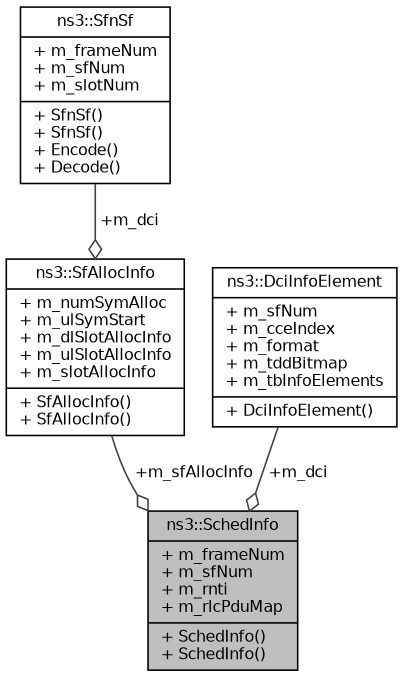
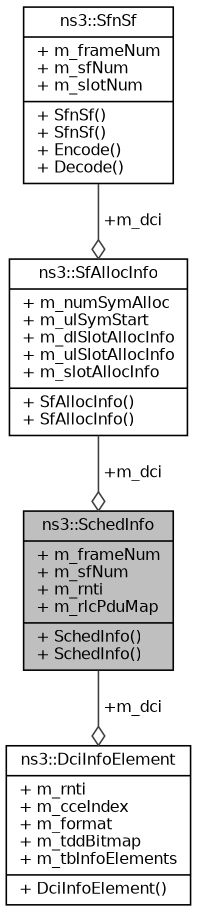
node "ns3::DciInfoElement": text "+ m_sfNum" -> "+ m_rnti"
edge "ns3::DciInfoElement" -> "ns3::SchedInfo": reversed
edge "ns3::SfAllocInfo" -> "ns3::SchedInfo": label " +m_sfAllocInfo" -> " +m_dci"
